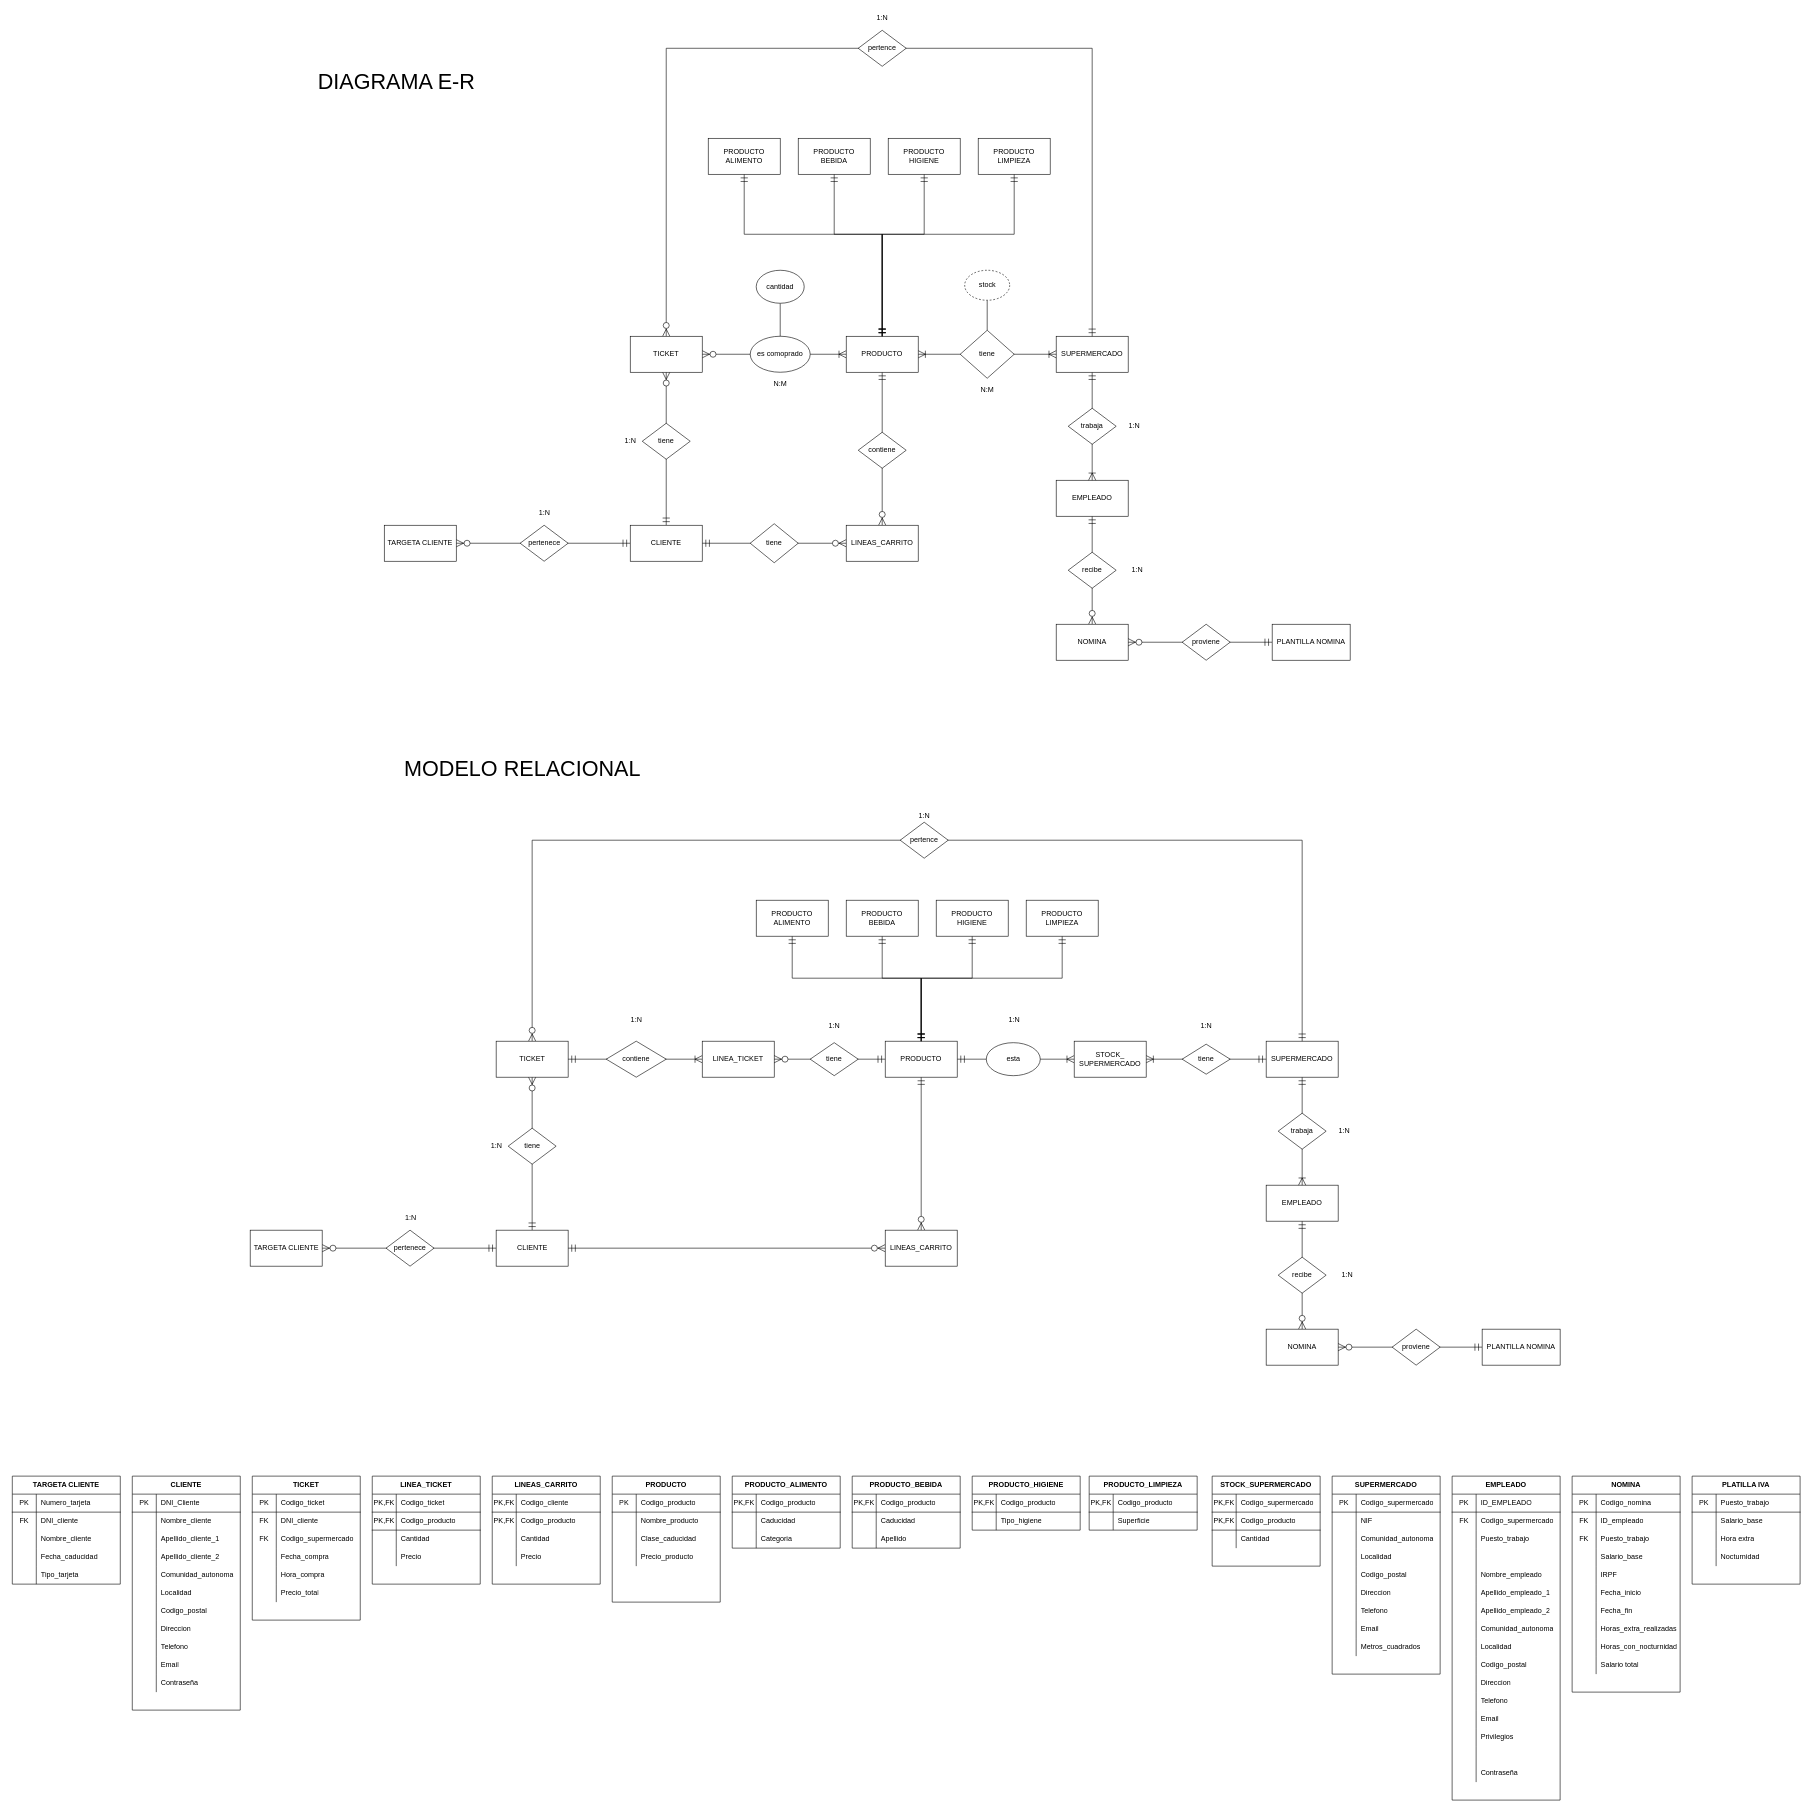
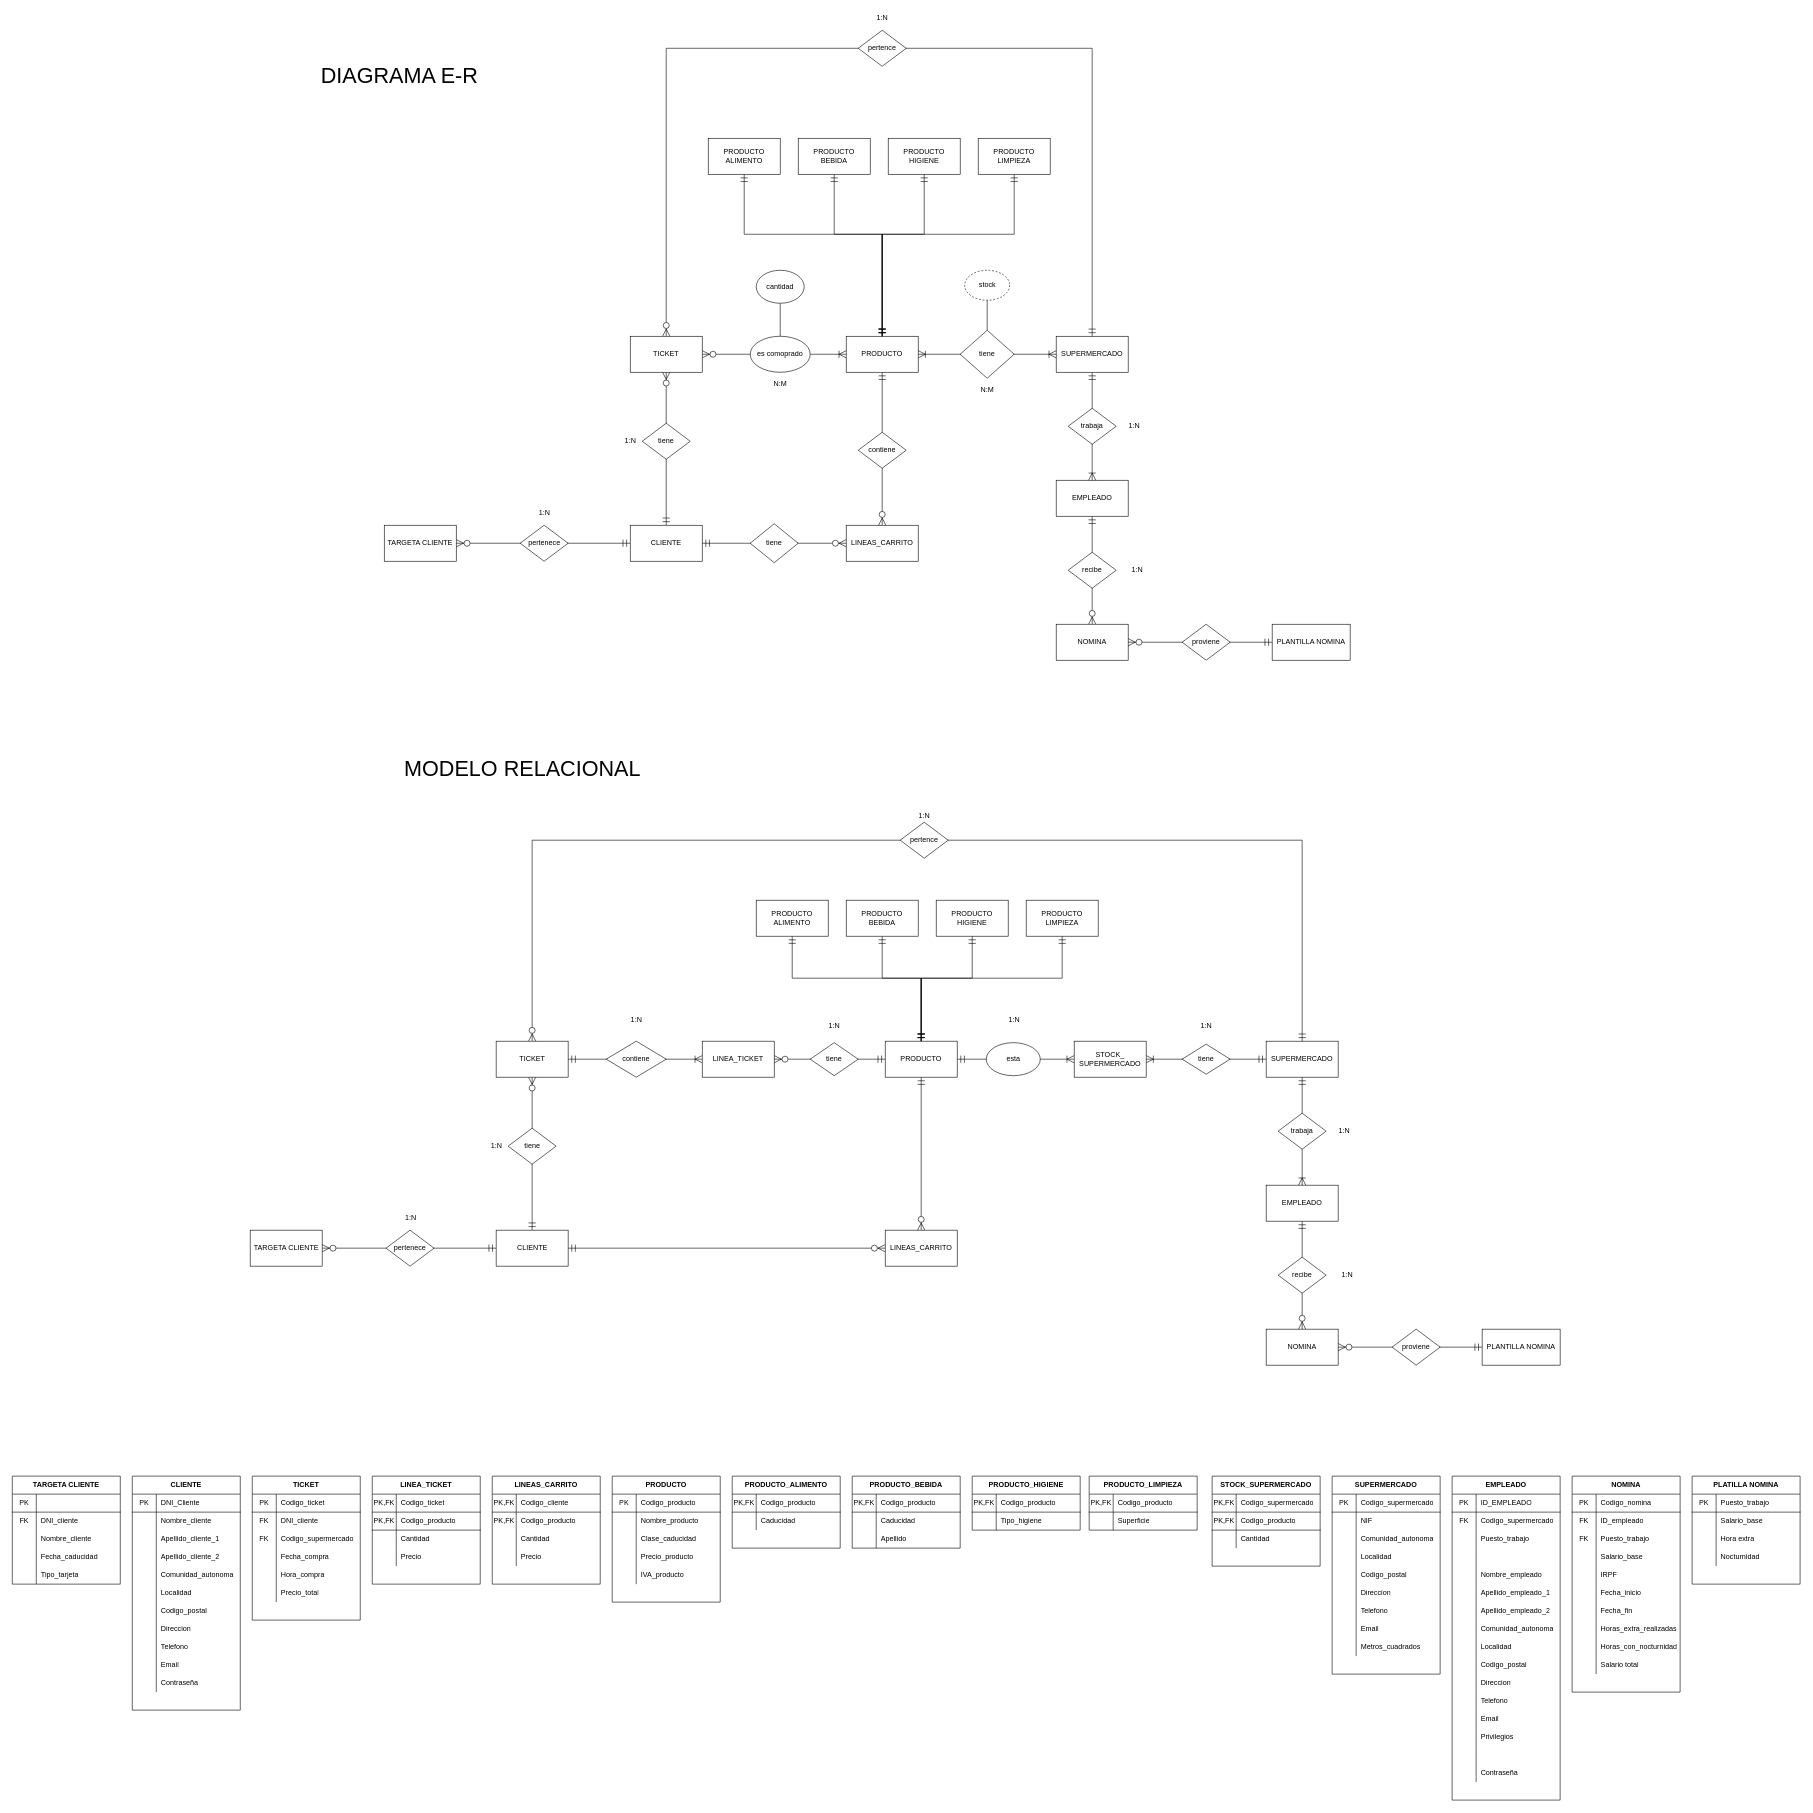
node "DIAGRAMA E-R": moved (396, 81) -> (399, 75)
node "PLATILLA IVA": label "PLATILLA IVA" -> "PLATILLA NOMINA"
node "Numero_tarjeta": removed
node "Categoria": removed
node "IVA_producto": added
